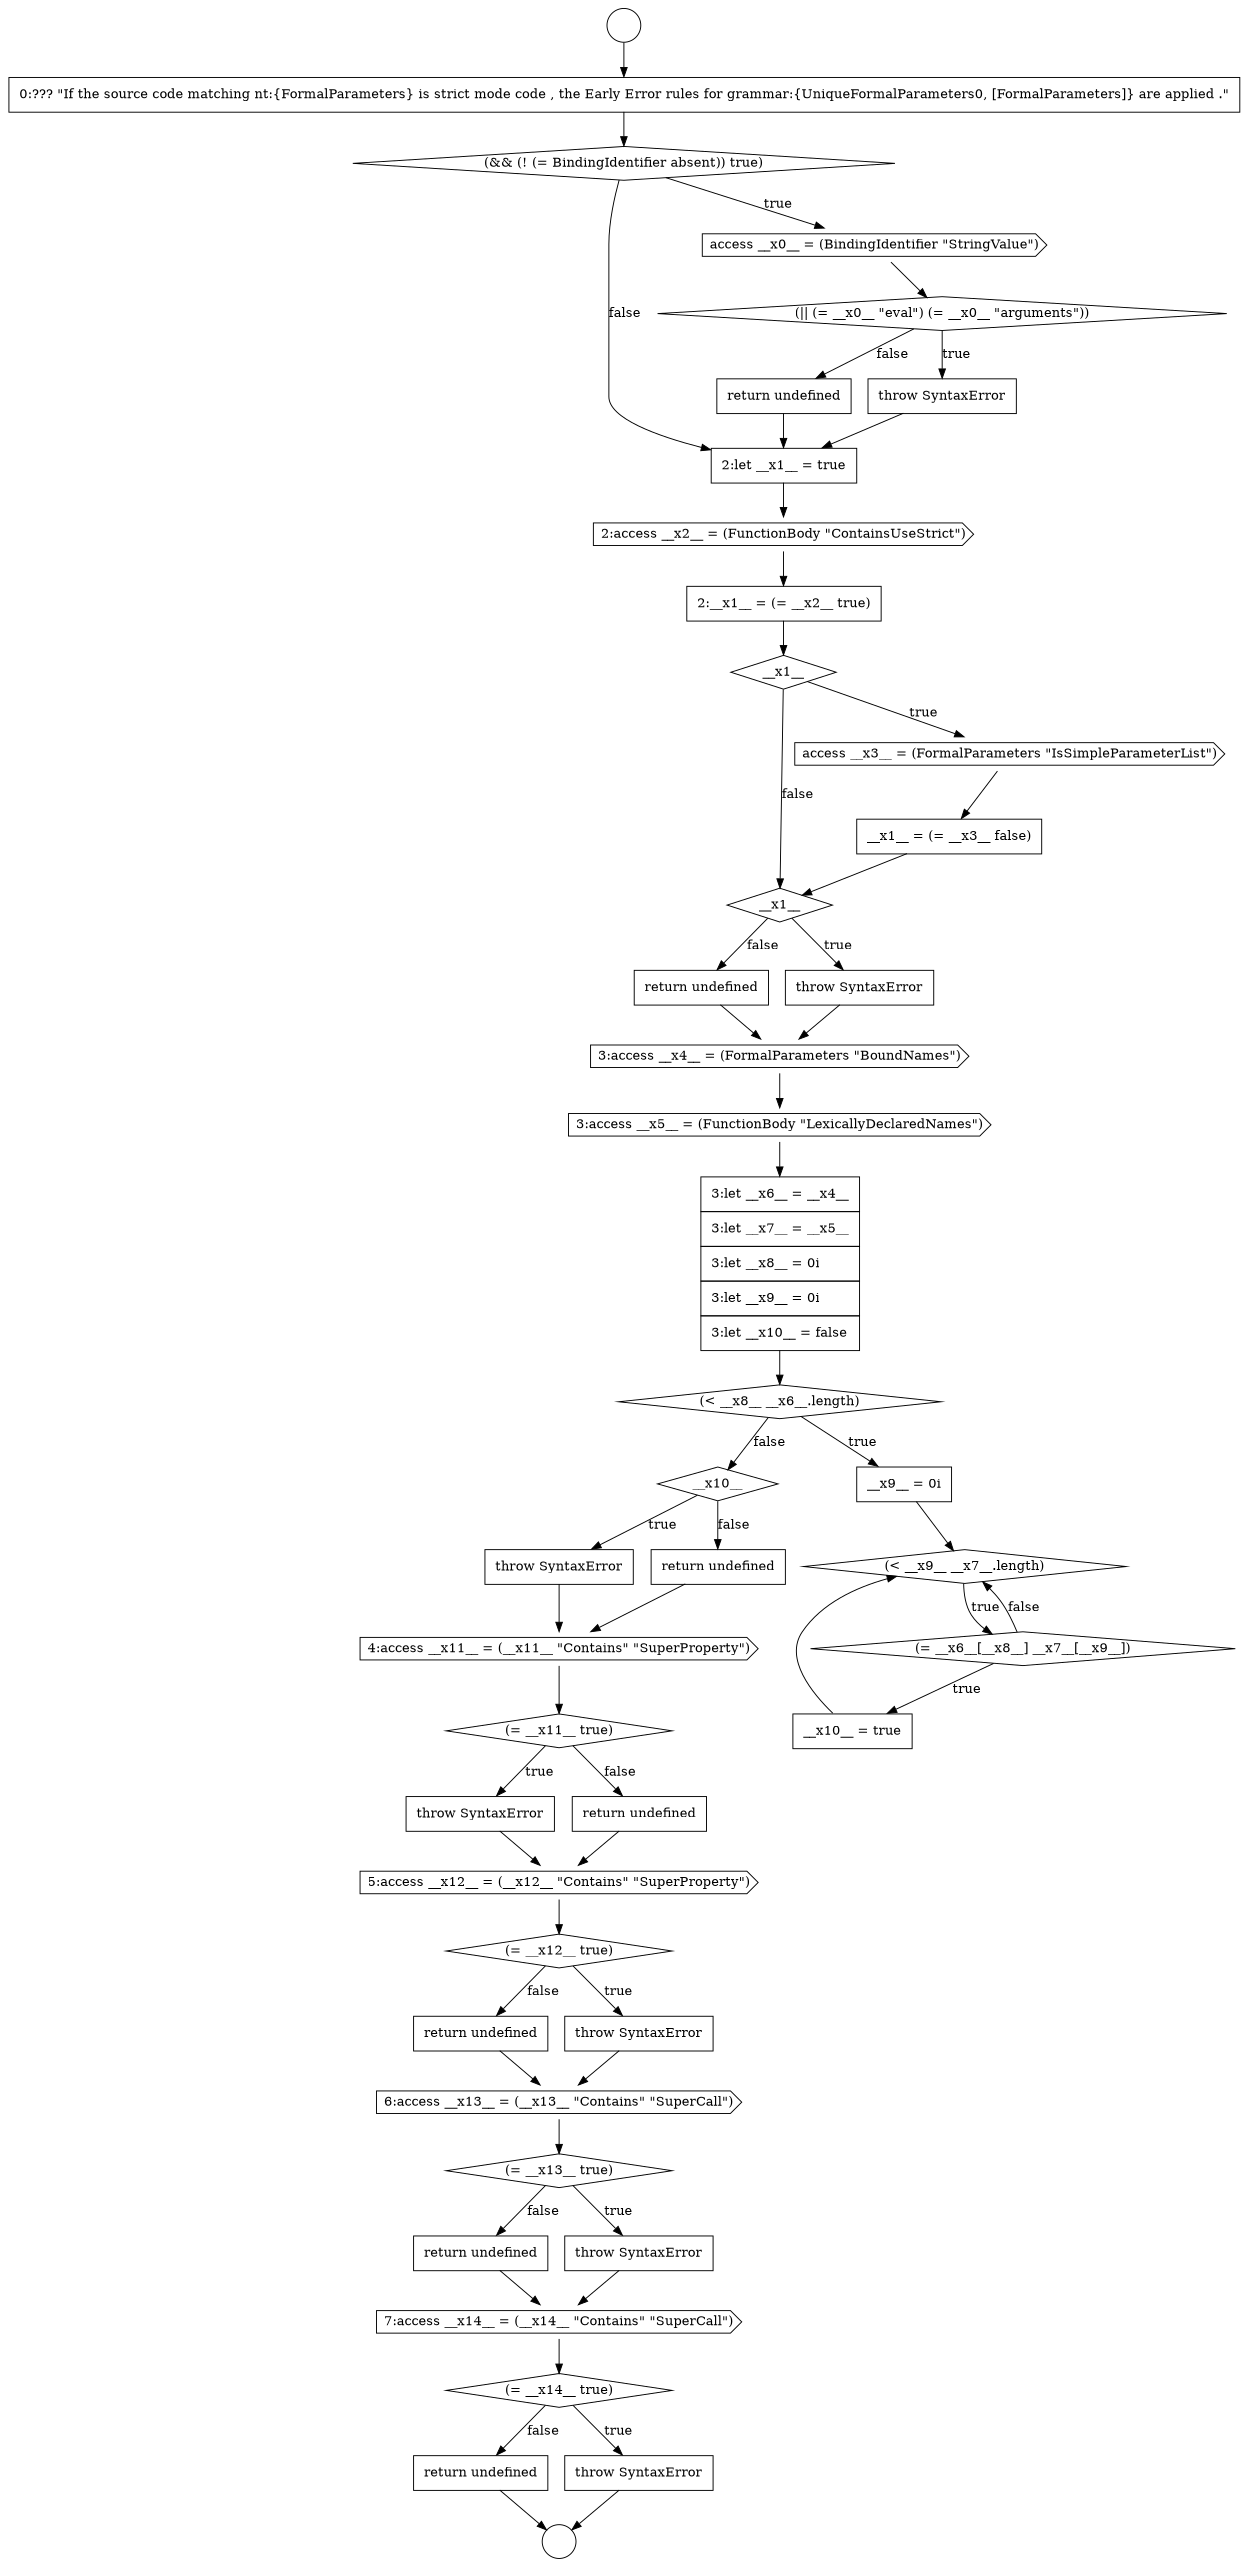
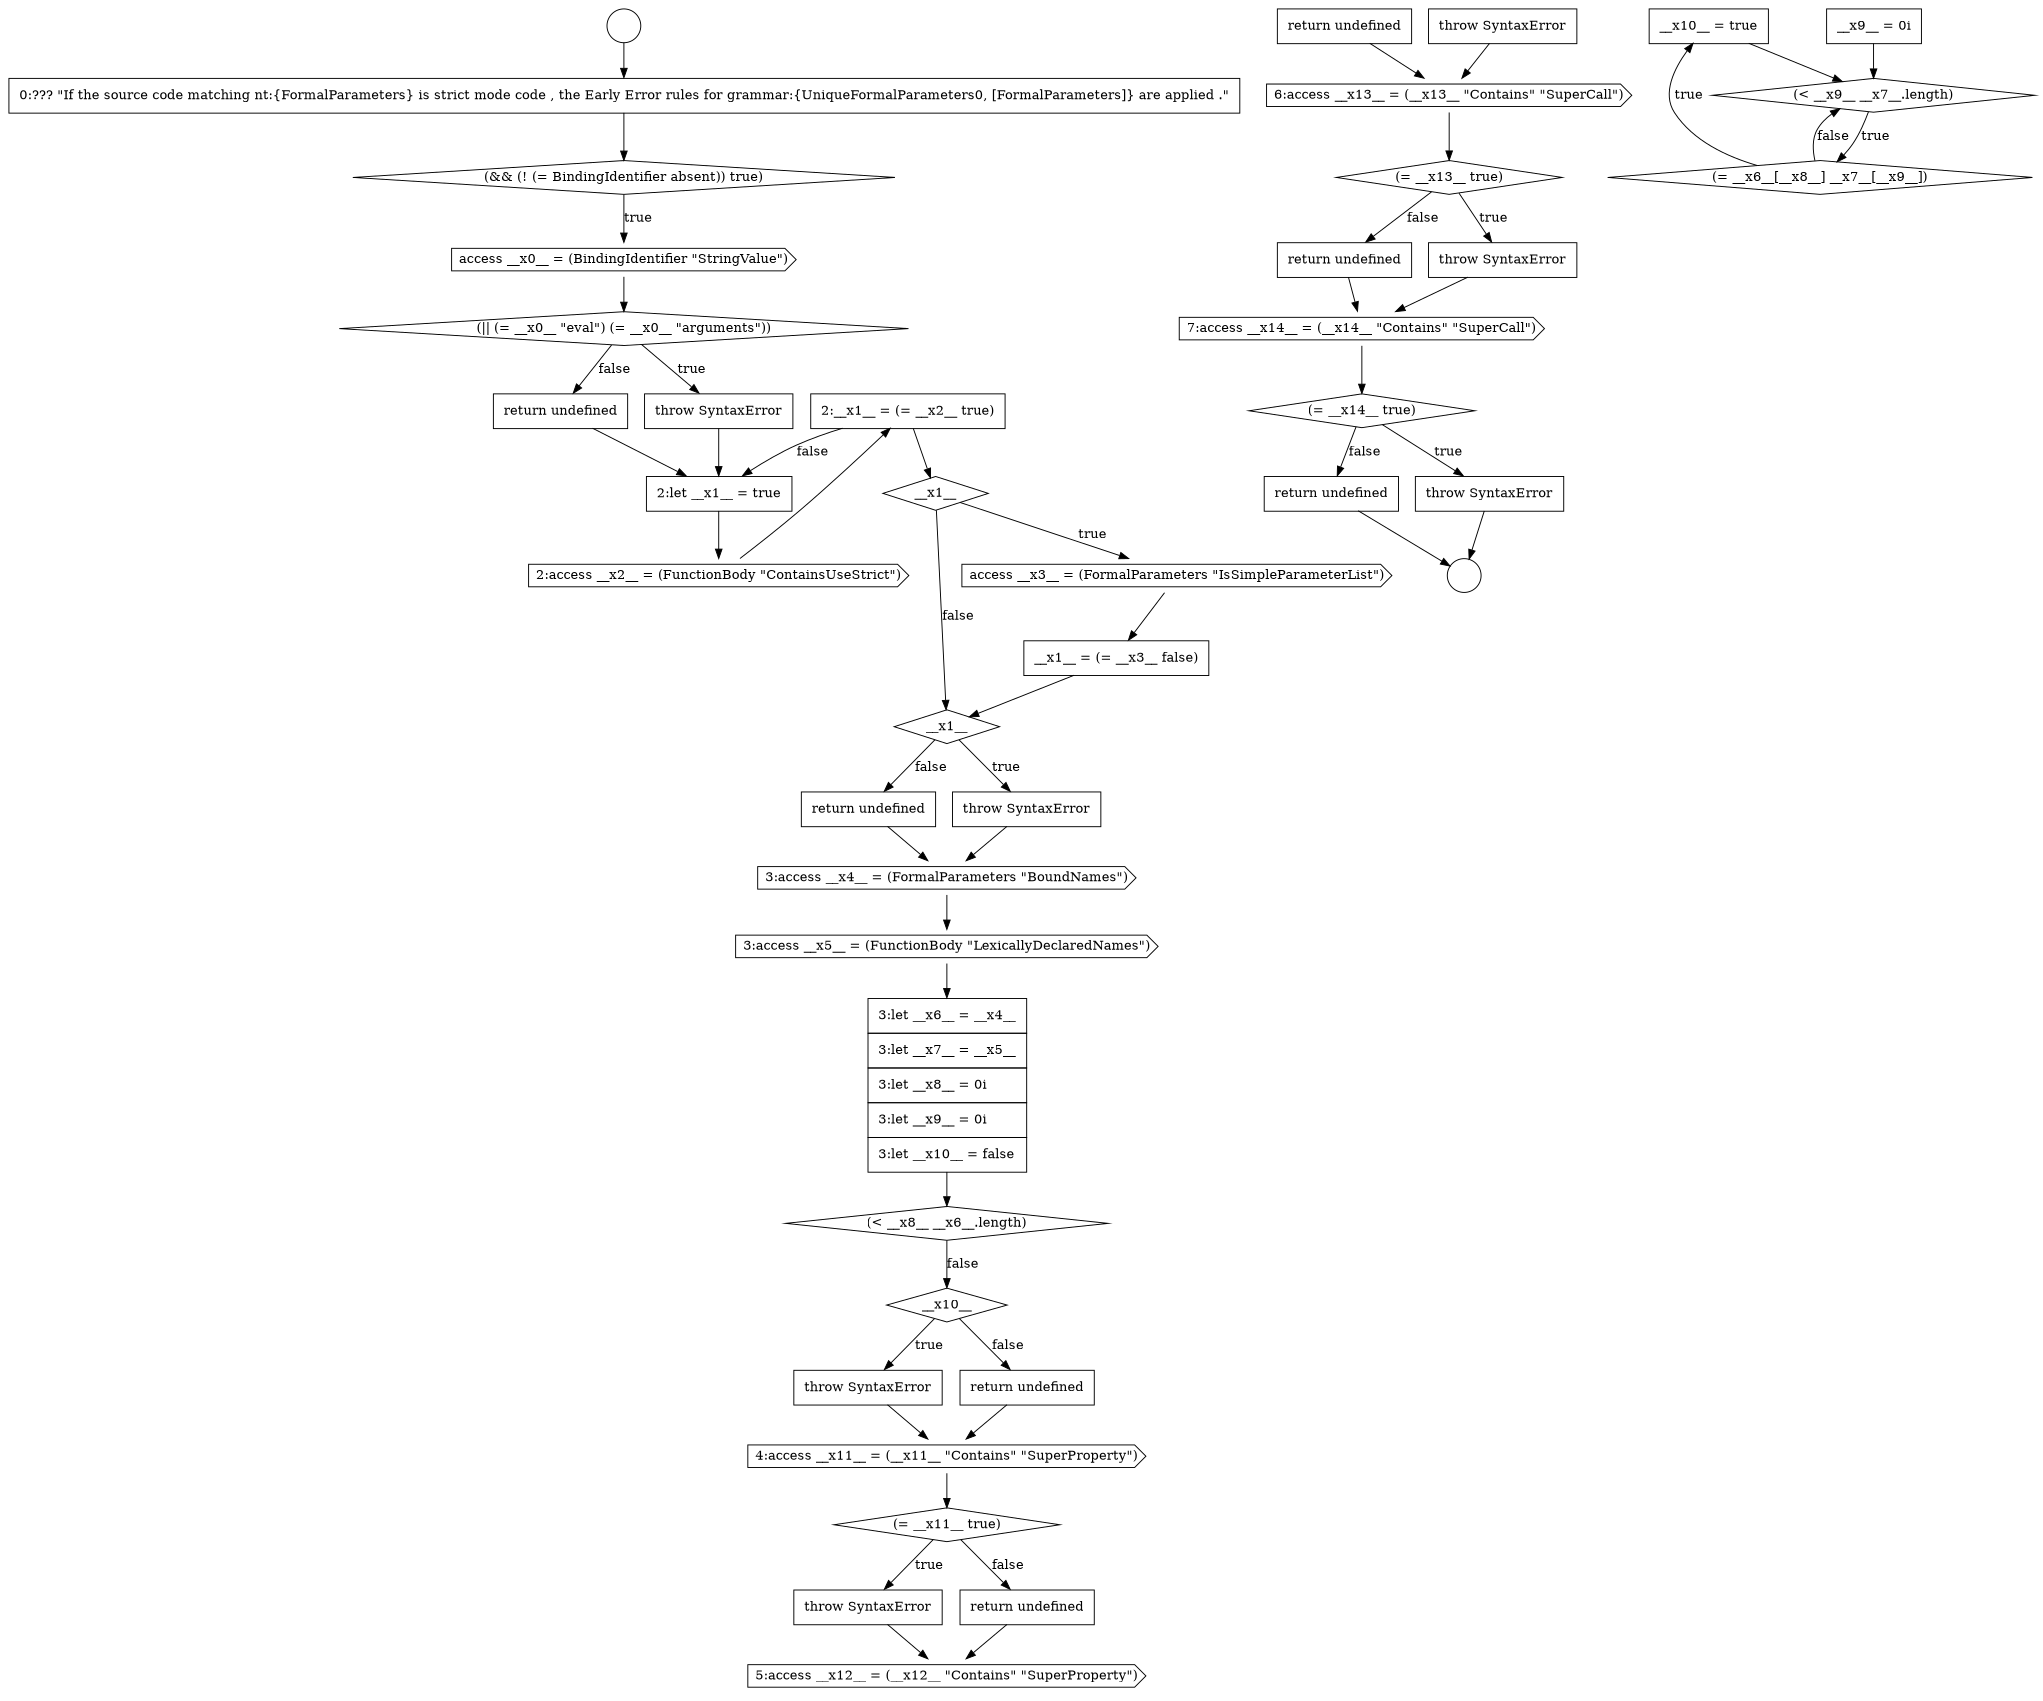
edge "(&& (! (= BindingIdentifier absent)) true)" -> "2:let __x1__ = true": now "2:__x1__ = (= __x2__ true)" -> "2:let __x1__ = true"
edge "(< __x8__ __x6__.length)" -> "__x9__ = 0i": removed, label "true"
node "(= __x12__ true)": removed
